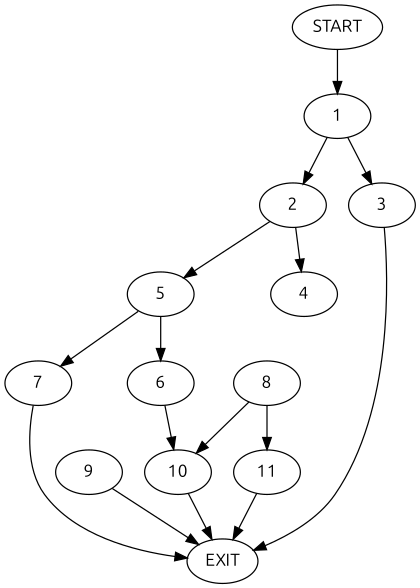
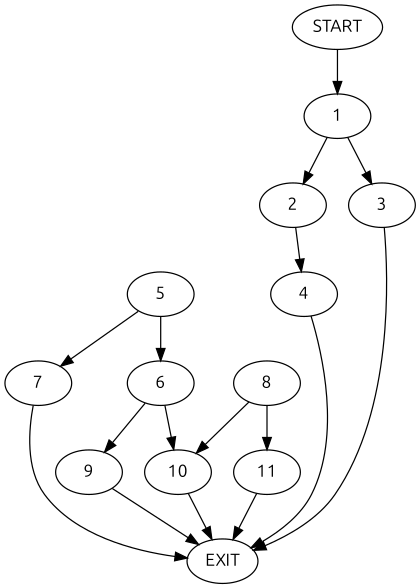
edge "2" -> "5": removed
edge "6" -> "9": added
edge "4" -> "EXIT": added
